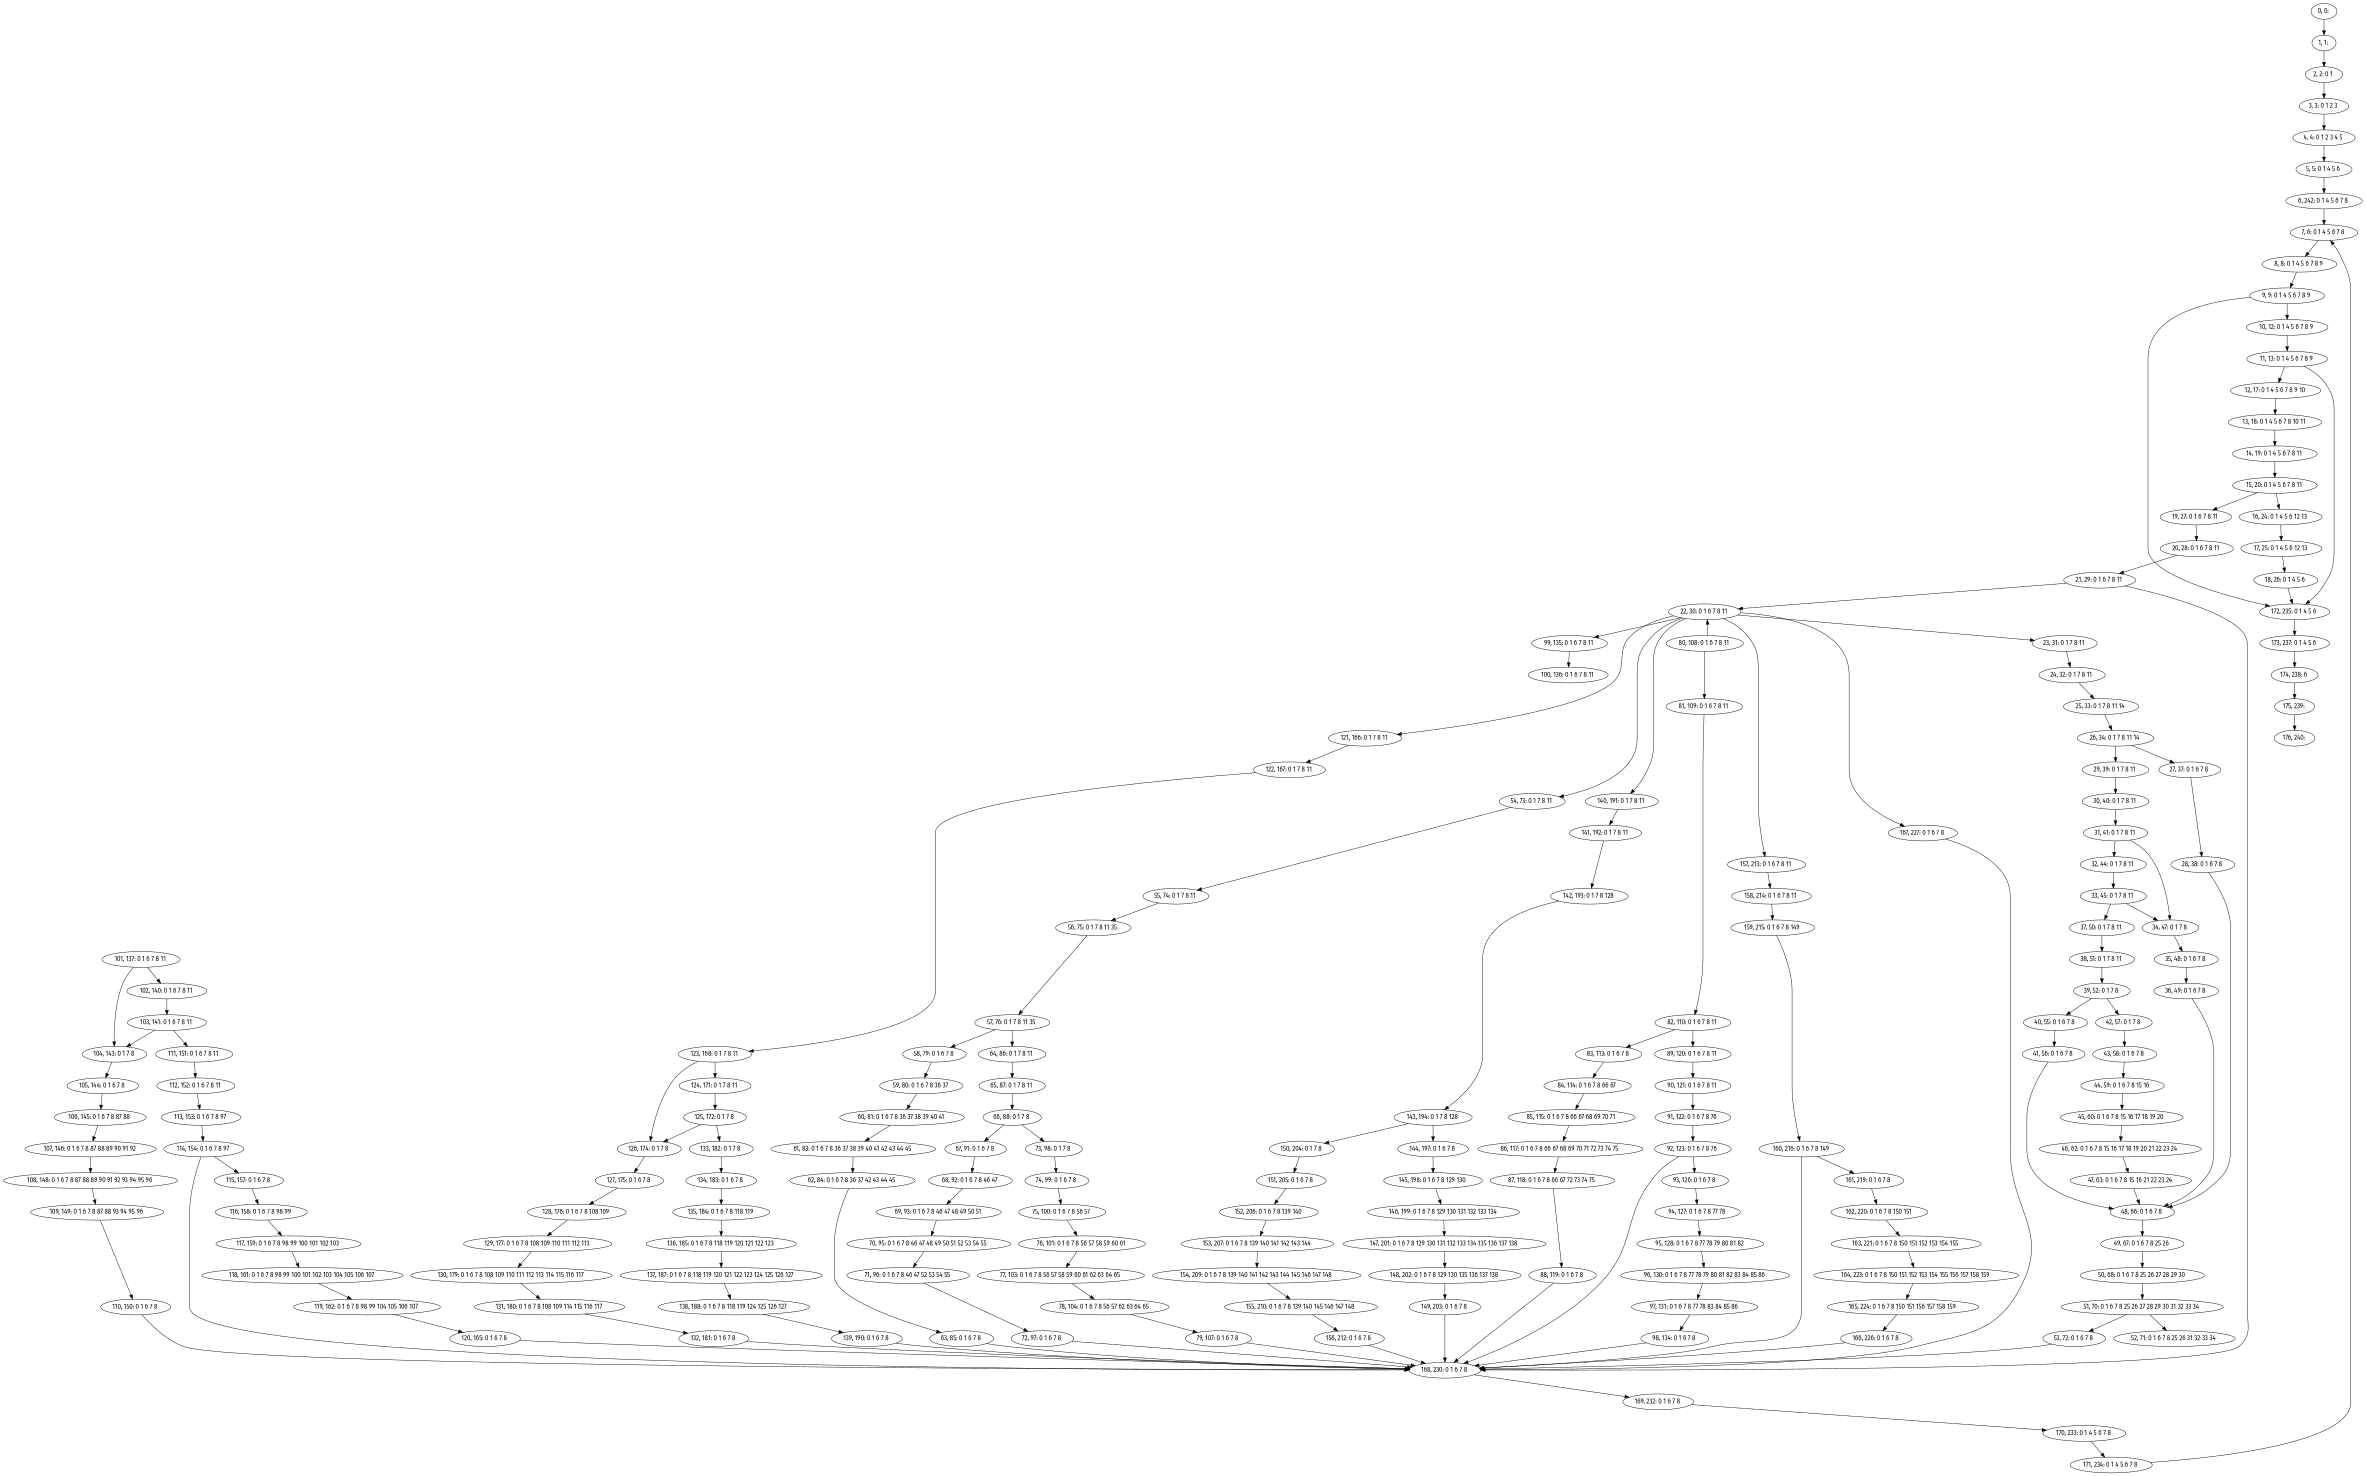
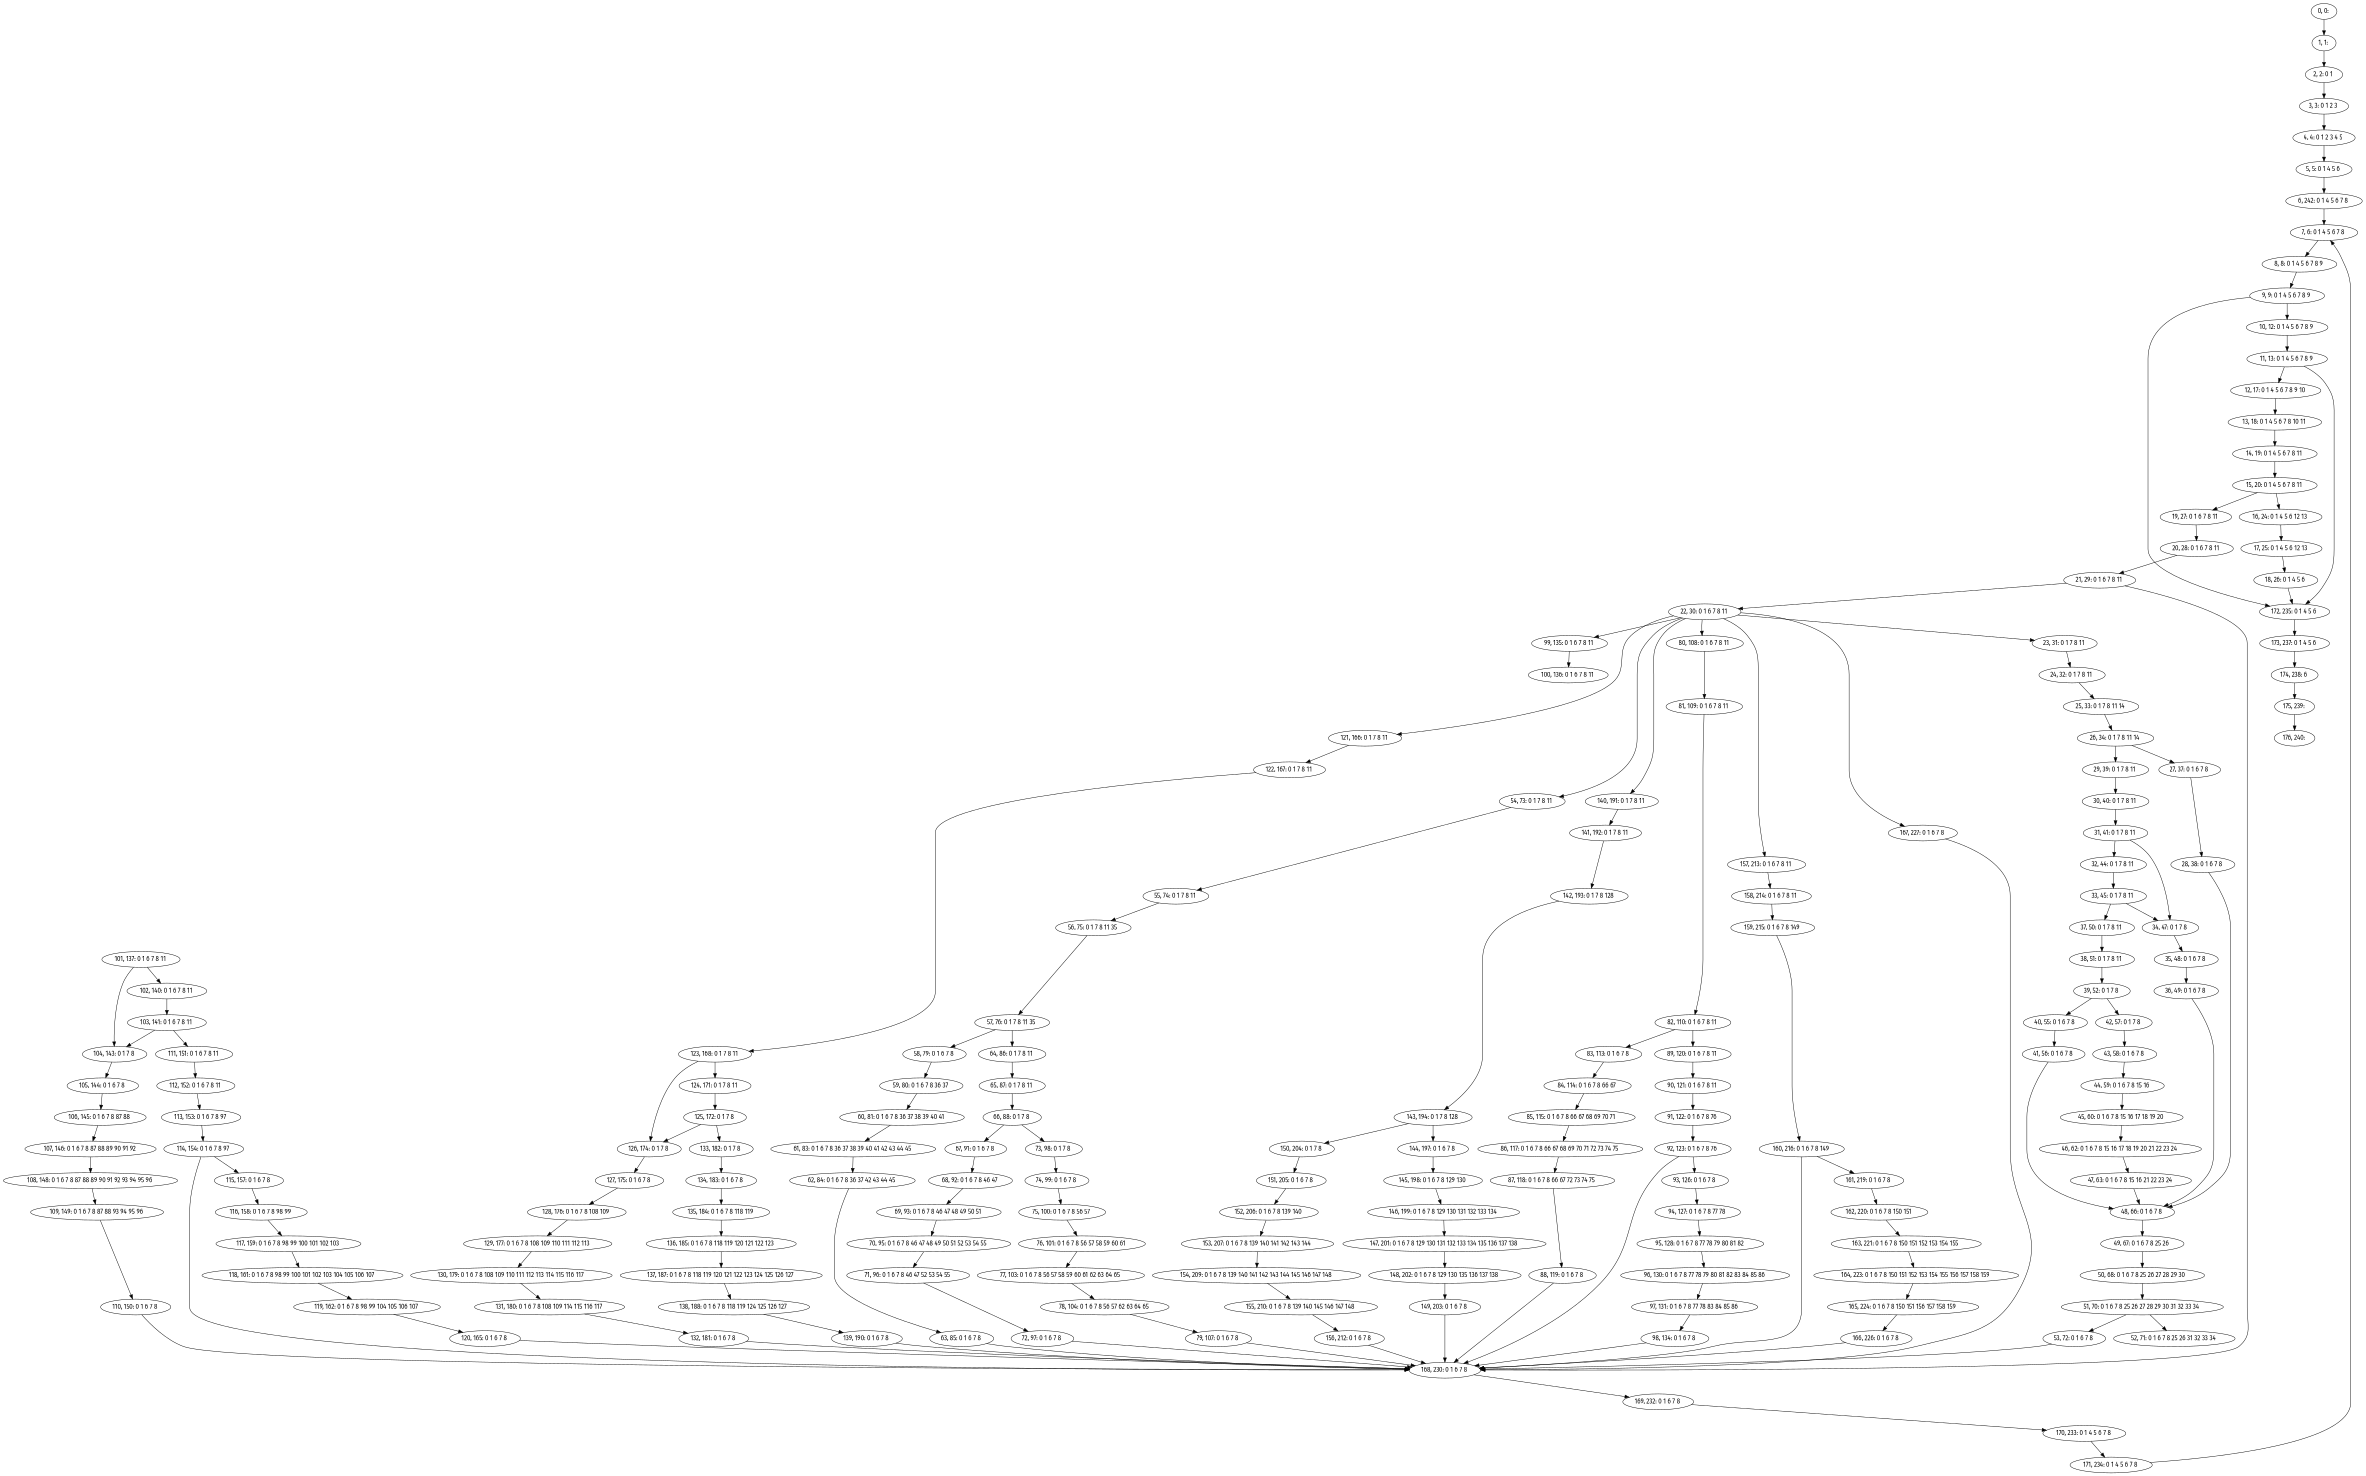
edge "80, 108: 0 1 6 7 8 11" -> "22, 30: 0 1 6 7 8 11": reversed
